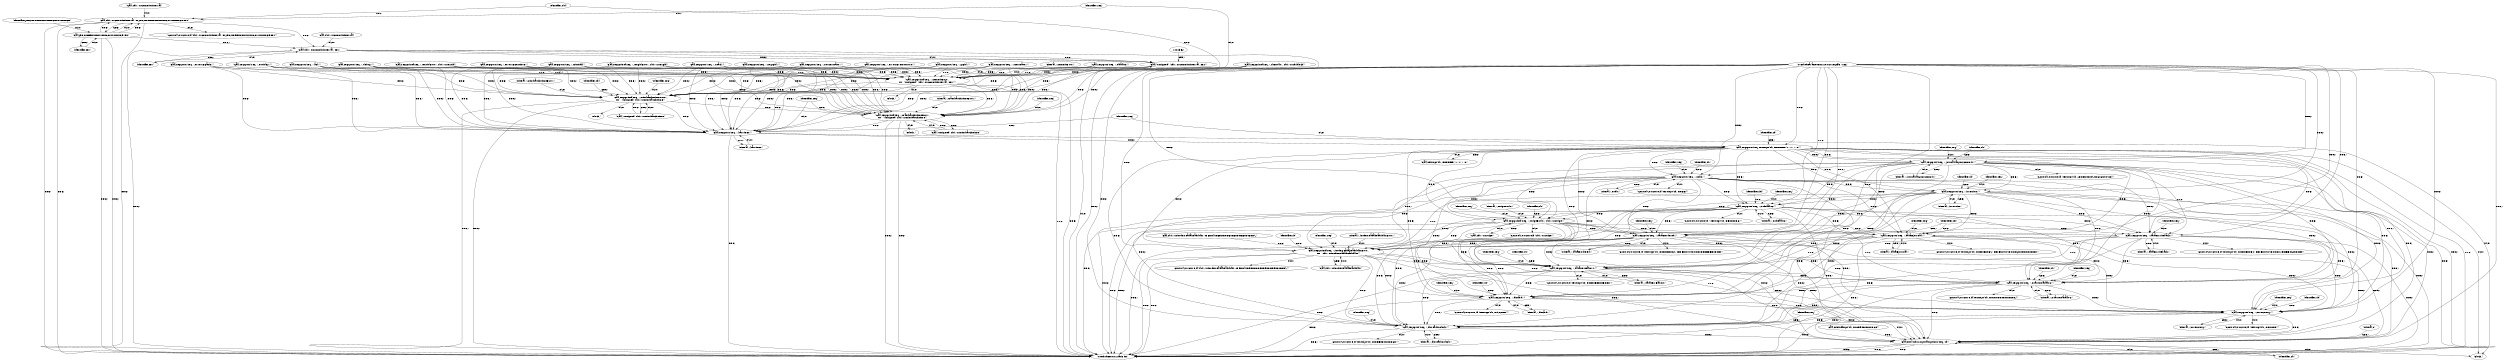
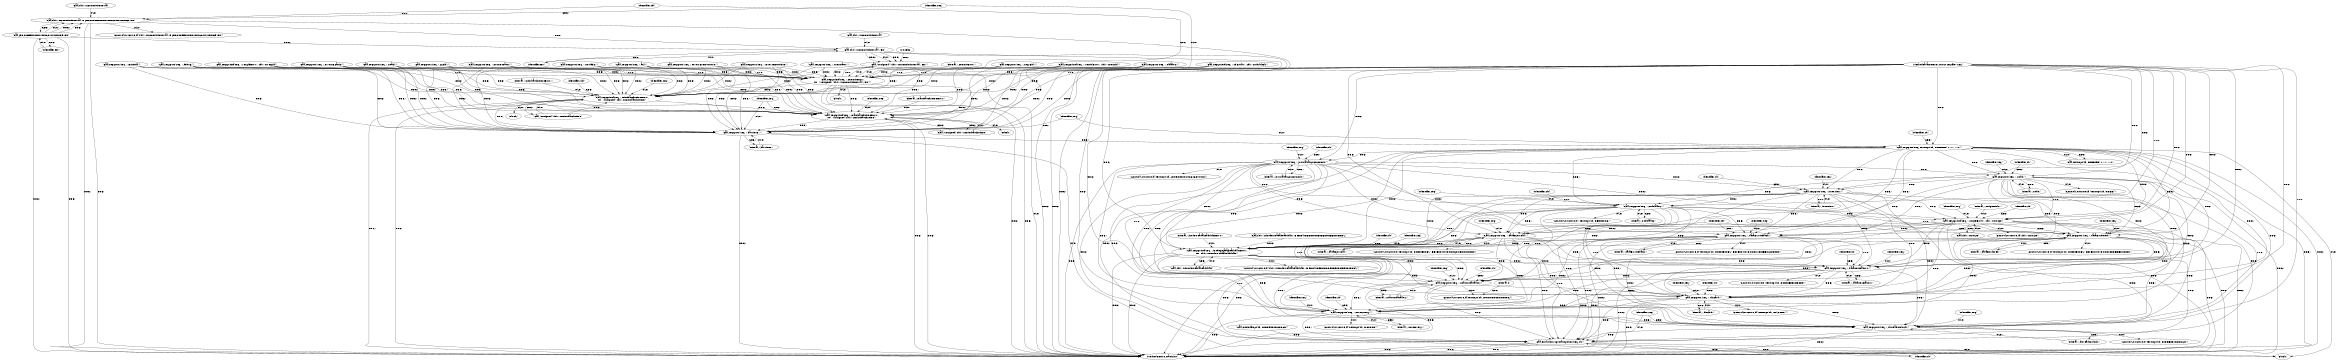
node "(Identifier,JBD2_DEFAULT_MAX_COMMIT_AGE)": removed
edge "(MethodParameterIn,struct seq_file *seq)" -> "(Call,ext4_show_quota_options(seq, sb))": removed, label "DDG:"
edge "(Literal,0)" -> "(Call,ext4_show_quota_options(seq, sb))": now "(Literal,0)" -> "(ControlStructure,if (test_opt(sb, NO_AUTO_DA_ALLOC)))"
